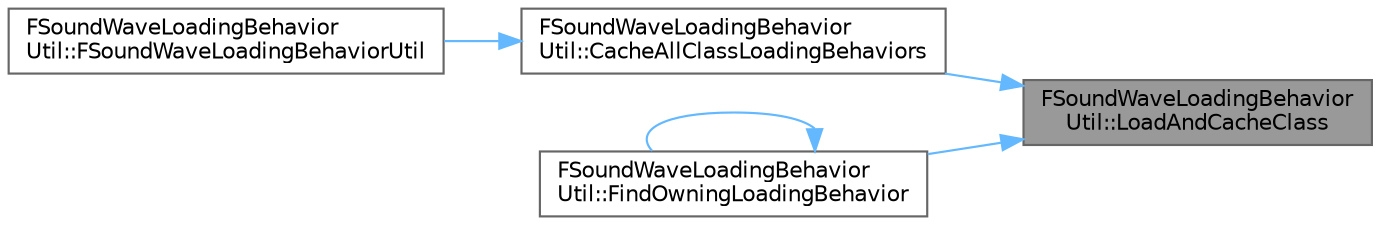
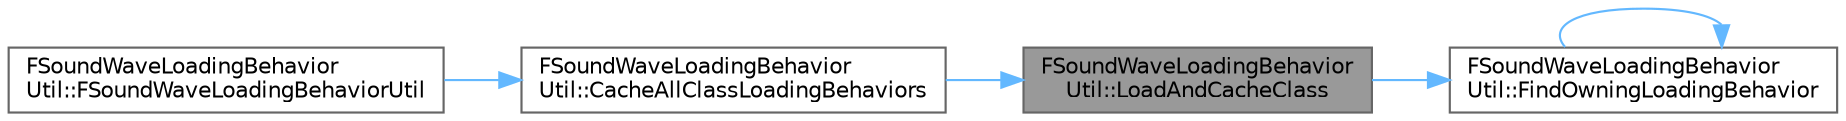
edge "FSoundWaveLoadingBehavior Util::FindOwningLoadingBehavior" -> "FSoundWaveLoadingBehavior Util::LoadAndCacheClass": reversed
